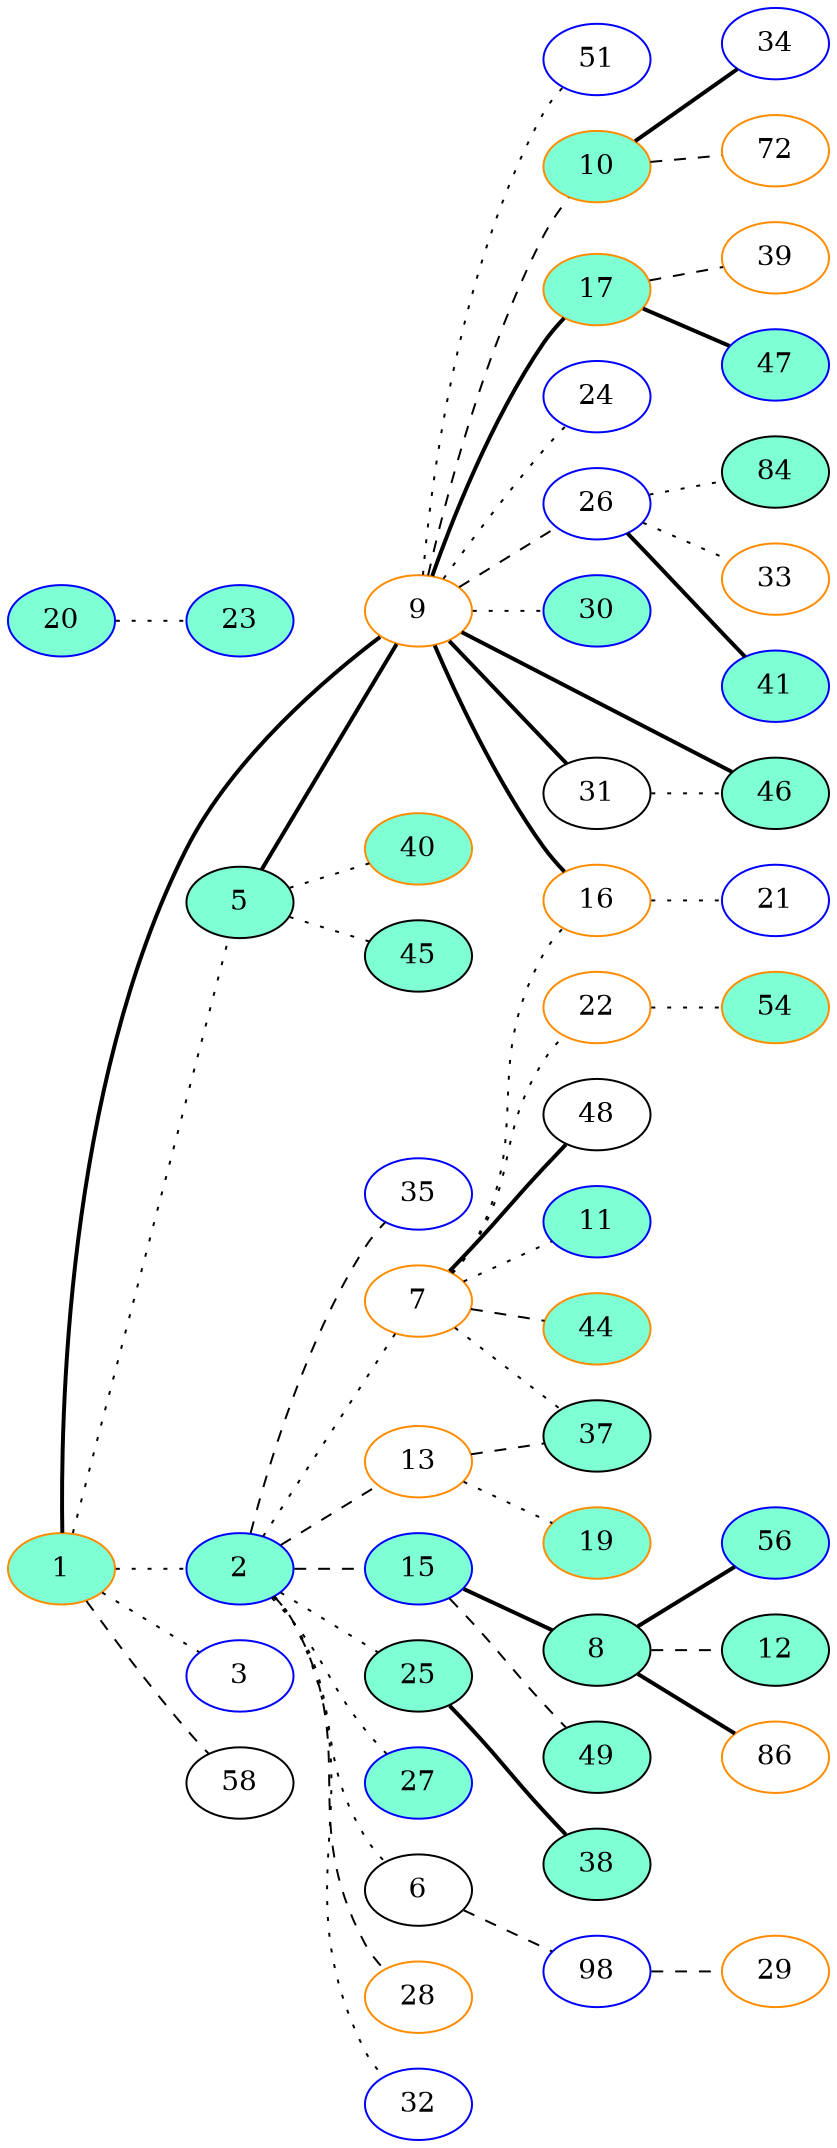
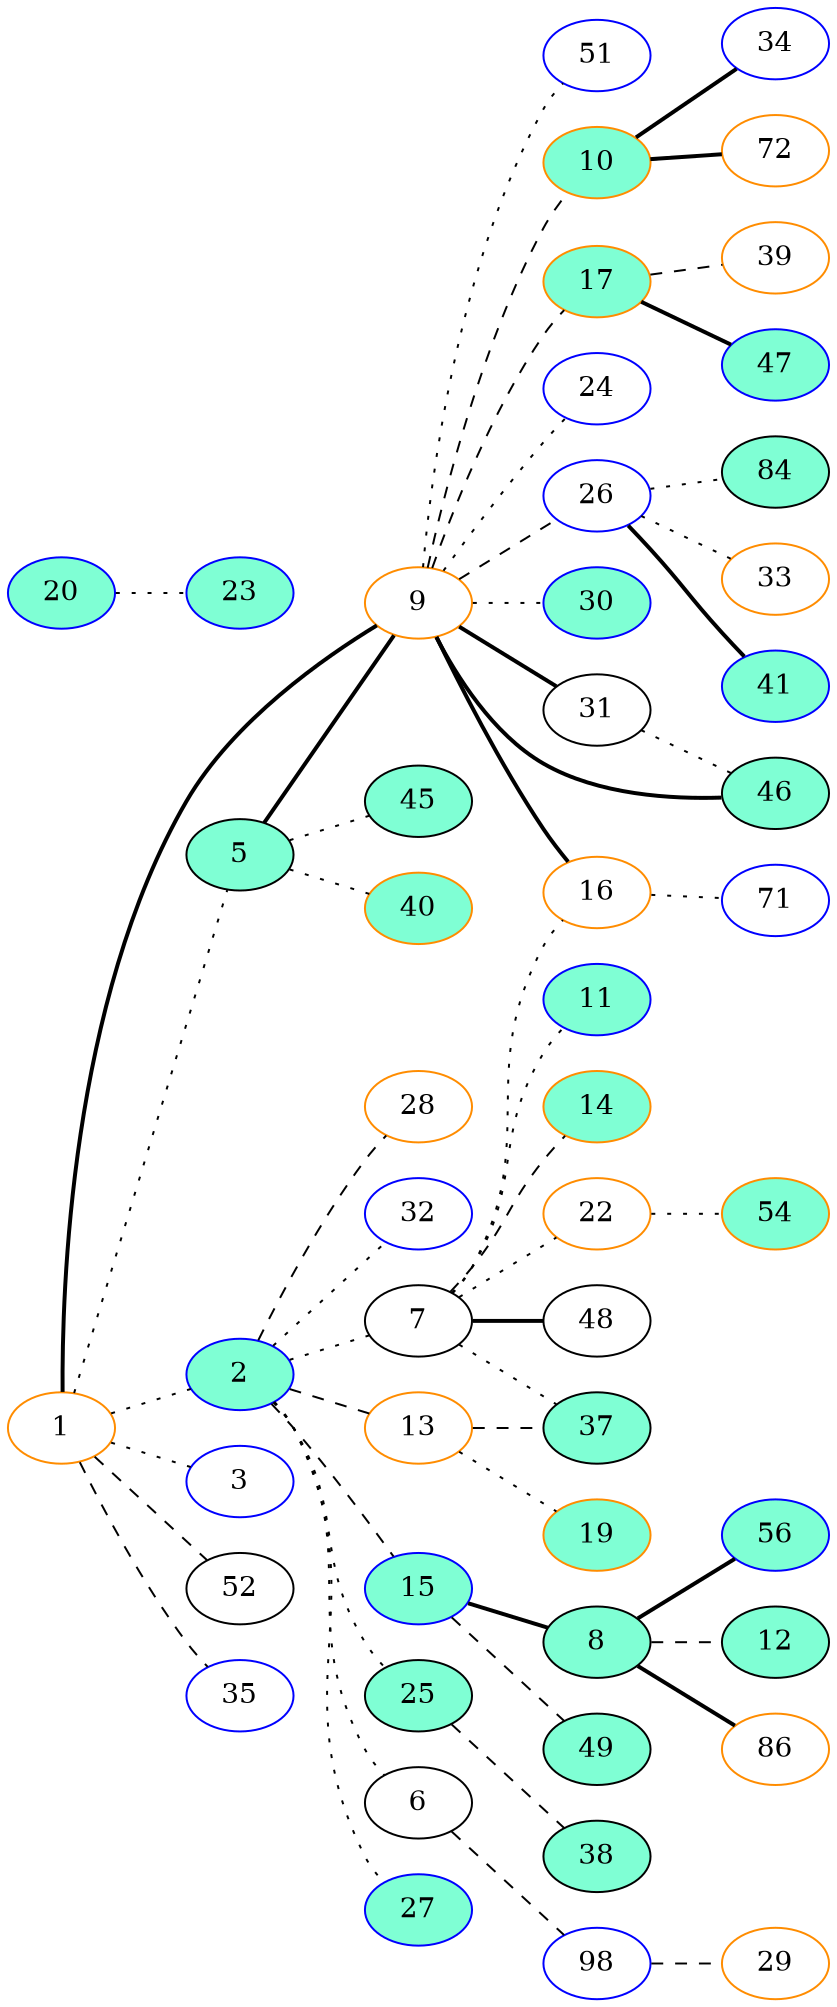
edge "72" -- "10": style dashed -> bold
edge "17" -- "9": style bold -> dashed
node "21": label "21" -> "71"
node "7": color darkorange -> black
node "44": label "44" -> "14"
edge "35" -- "2": now "35" -- "1"
node "1": fillcolor aquamarine -> white
edge "25" -- "38": style bold -> dashed
node "58": label "58" -> "52"
